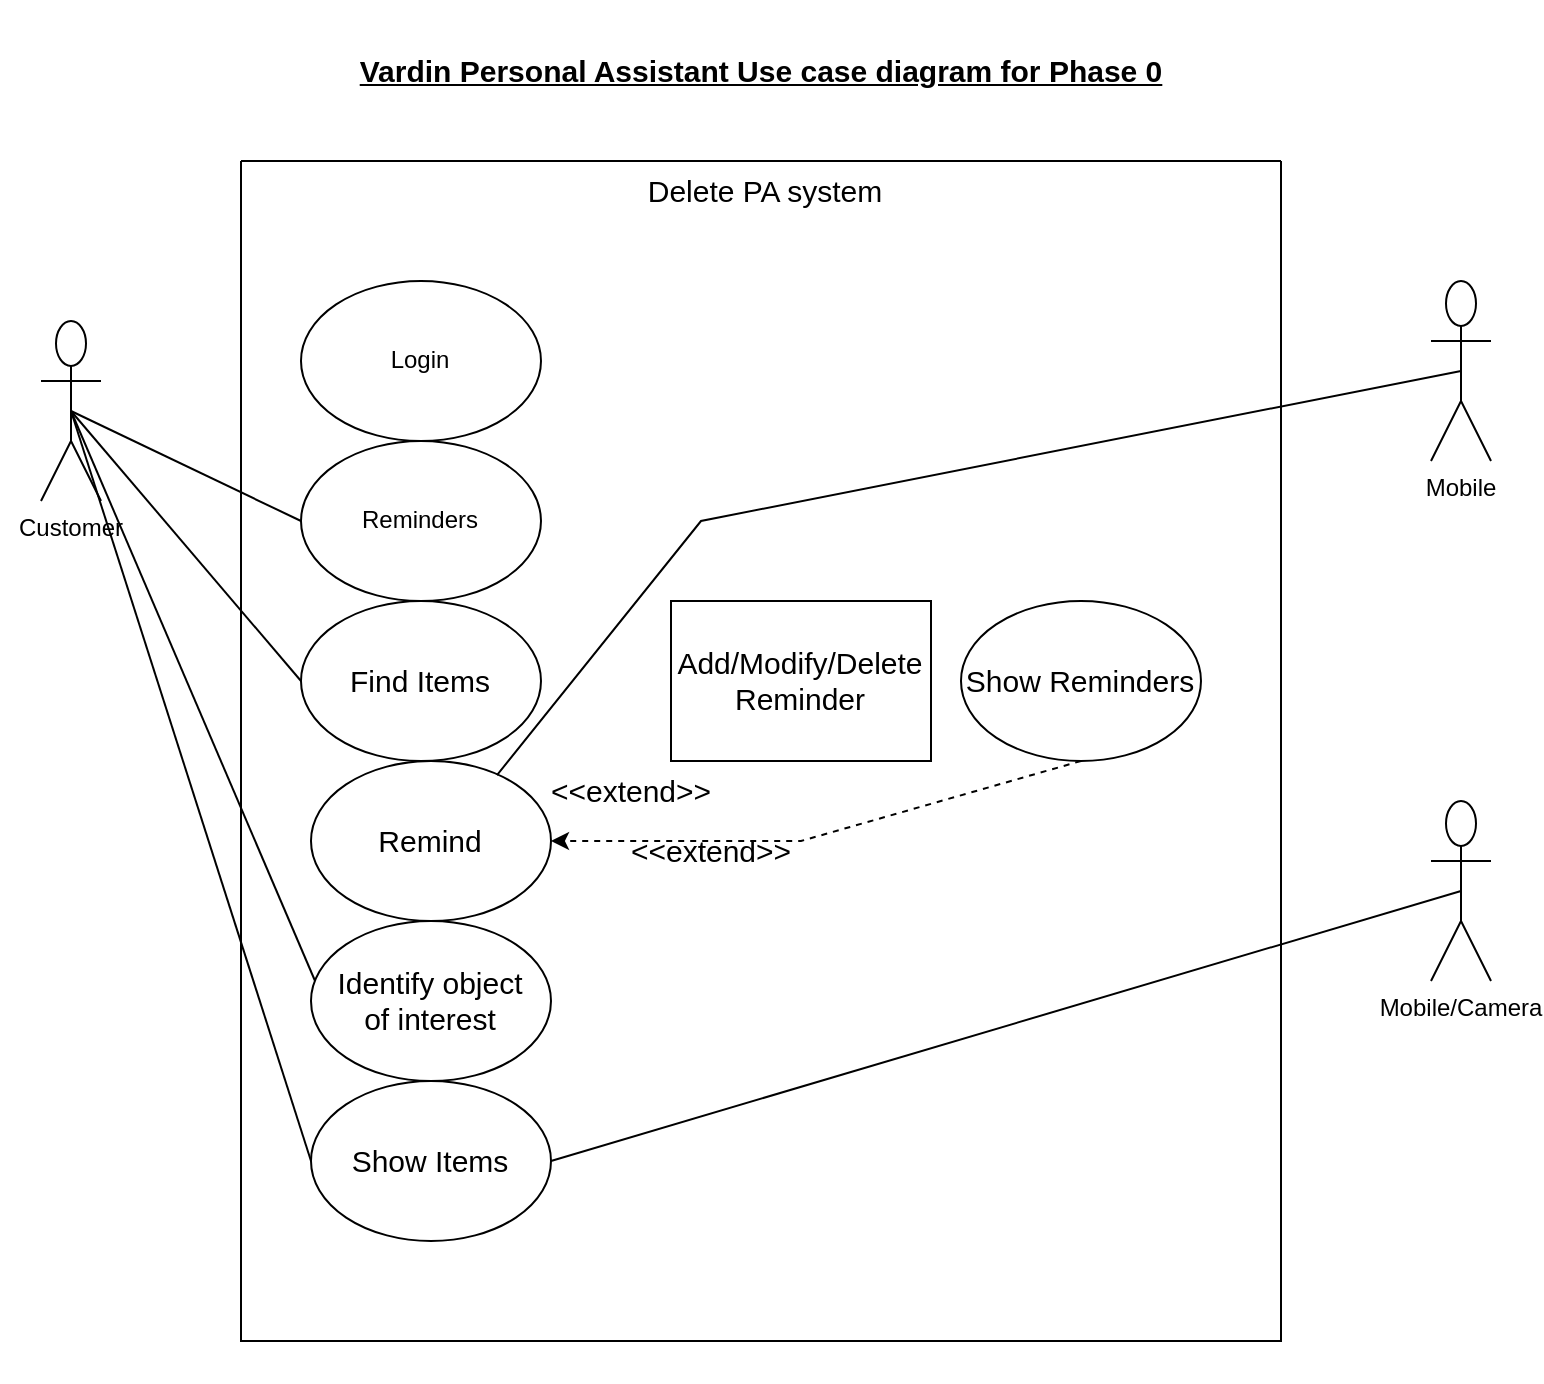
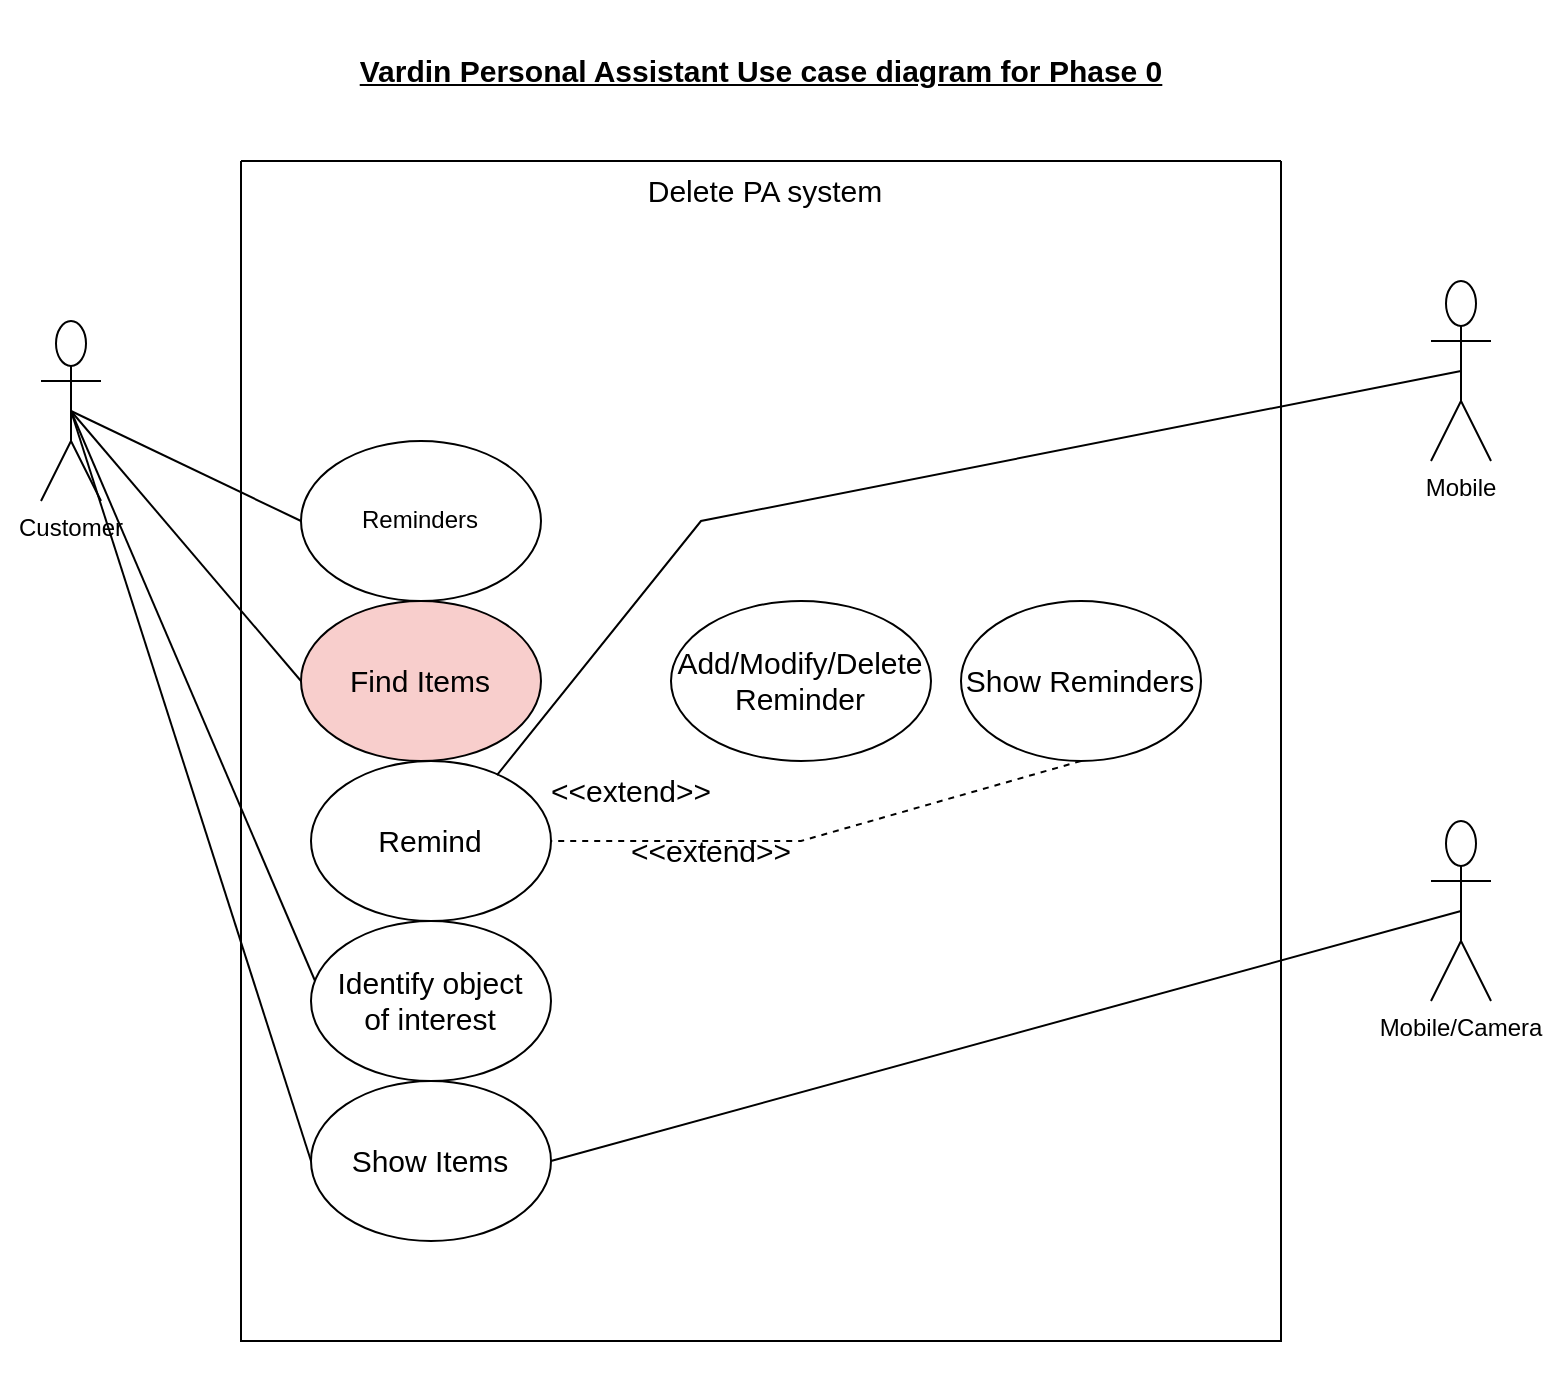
node "Login": removed
node "Find Items": fillcolor #ffffff -> #f8cecc
node "Add/Modify/Delete Reminder": shape rectangle -> ellipse
edge "Show Reminders" -> "Remind": arrowhead classic -> none
node "Mobile/Camera": moved (1461, 891) -> (1461, 911)
